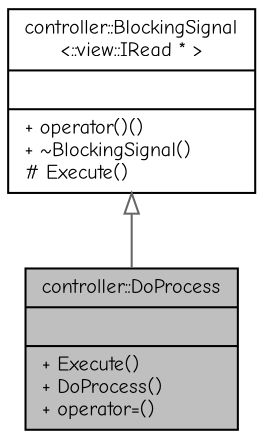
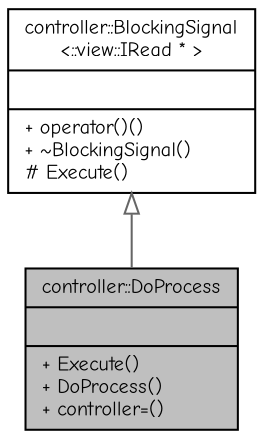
node "controller::DoProcess": text "+ operator=()" -> "+ controller=()"
